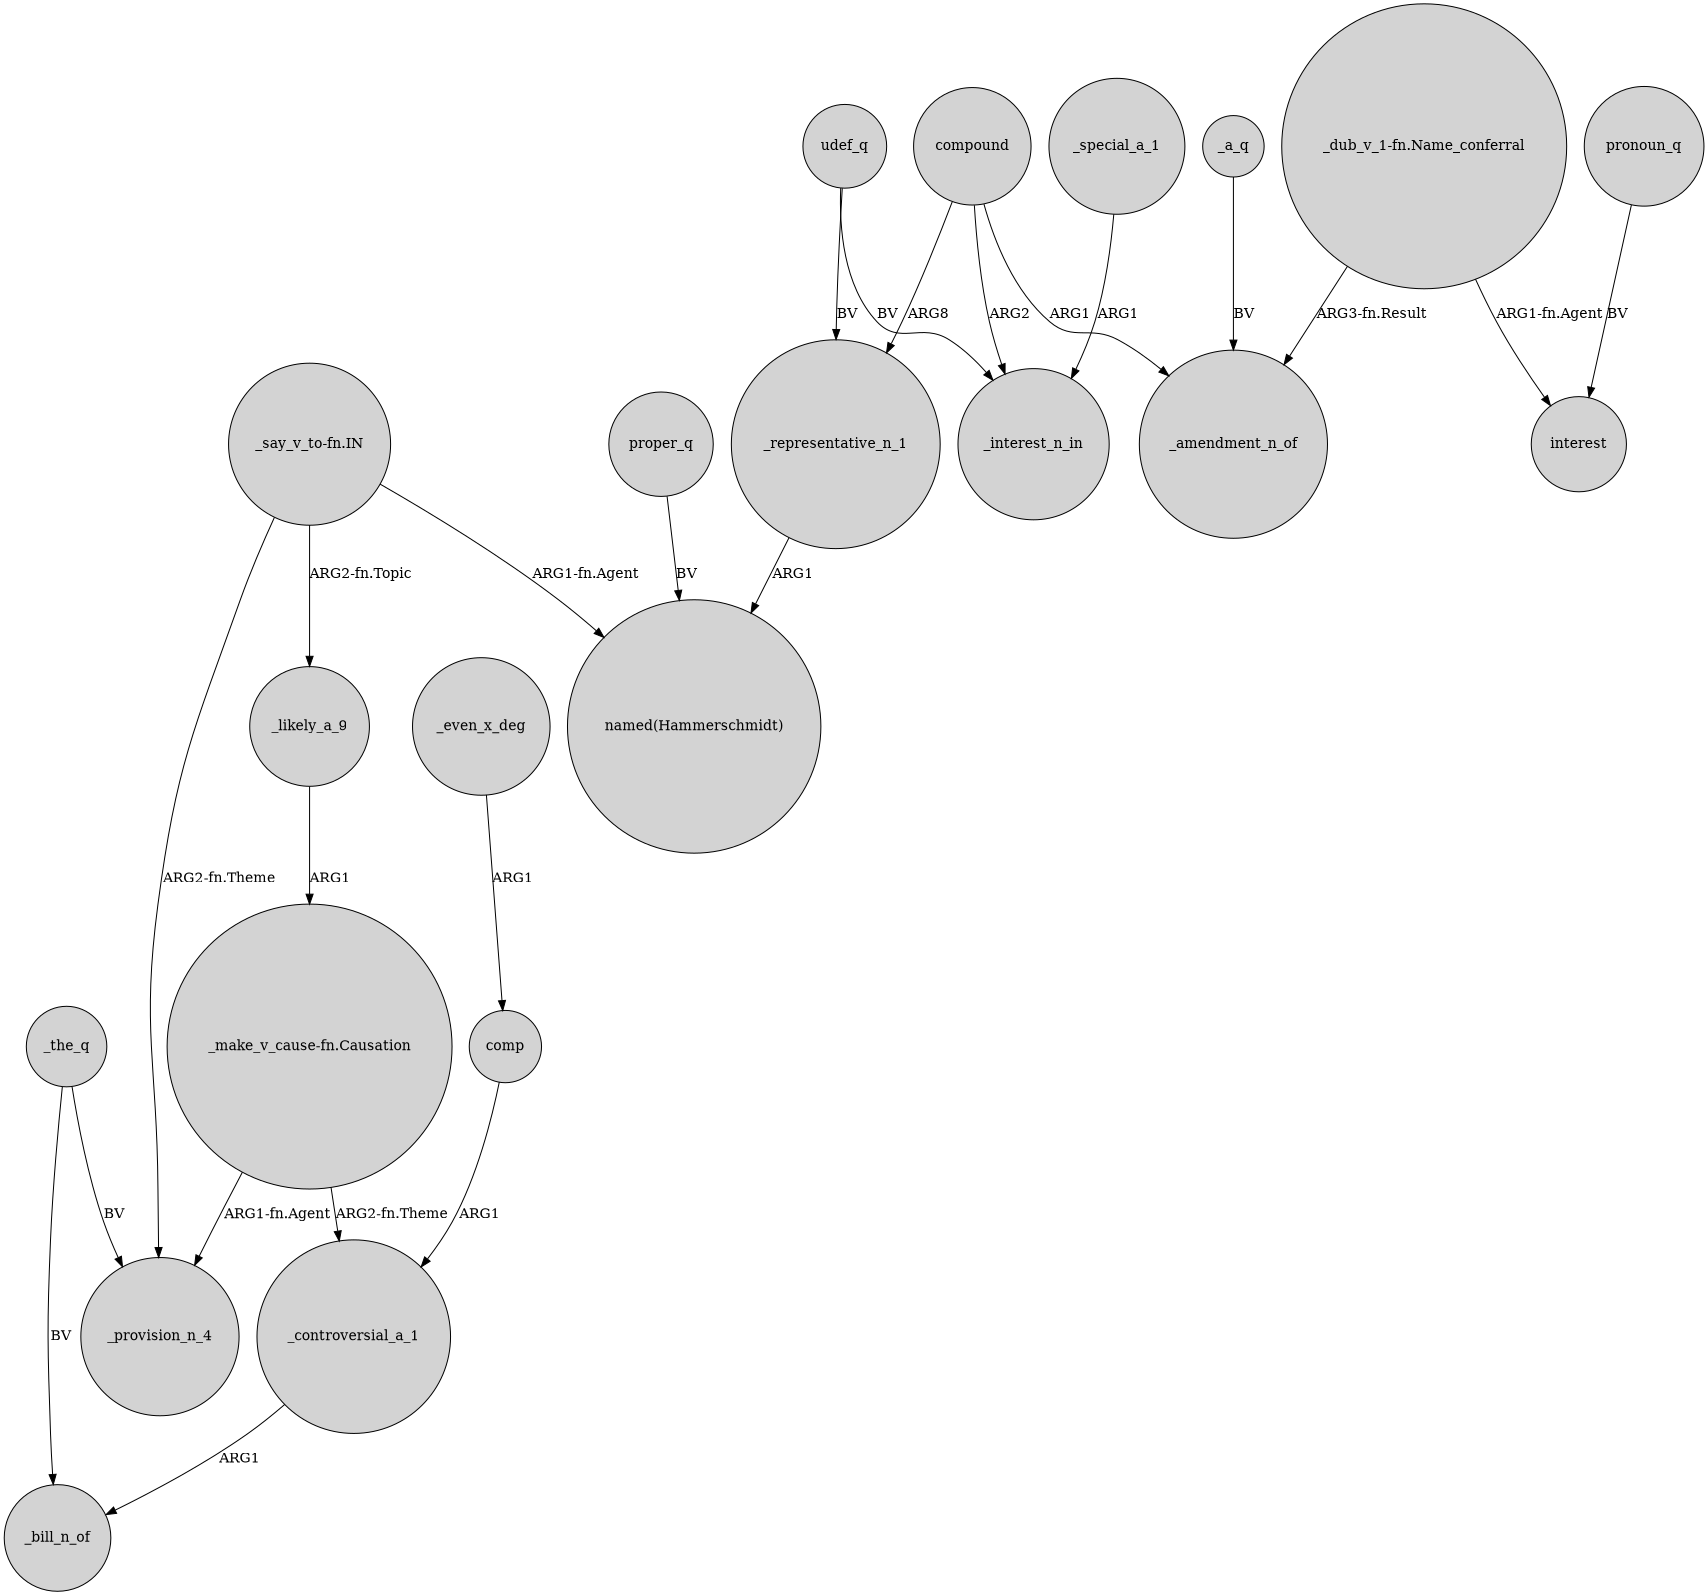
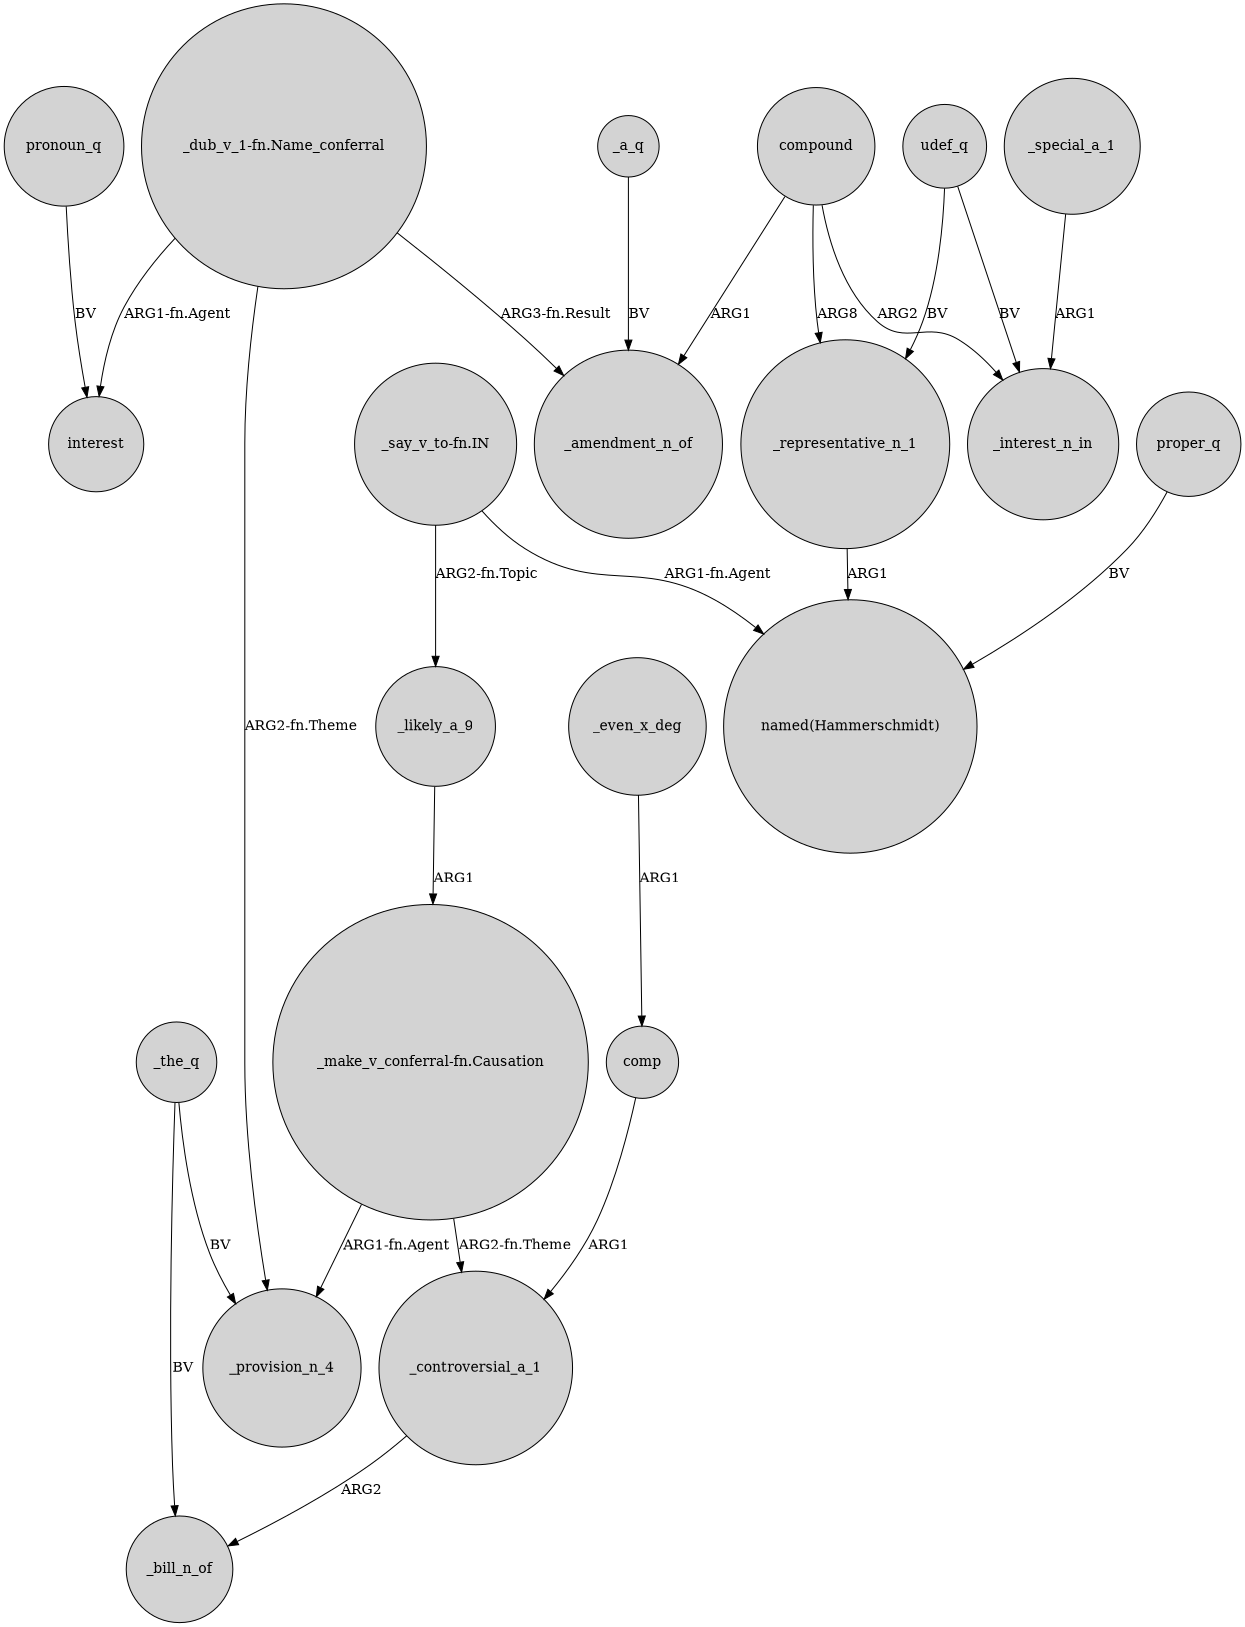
edge "_say_v_to-fn.IN" -> "_provision_n_4": now "_dub_v_1-fn.Name_conferral" -> "_provision_n_4"
node "_make_v_cause-fn.Causation": label "_make_v_cause-fn.Causation" -> "_make_v_conferral-fn.Causation"
edge "_controversial_a_1" -> "_bill_n_of": label "ARG1" -> "ARG2"
